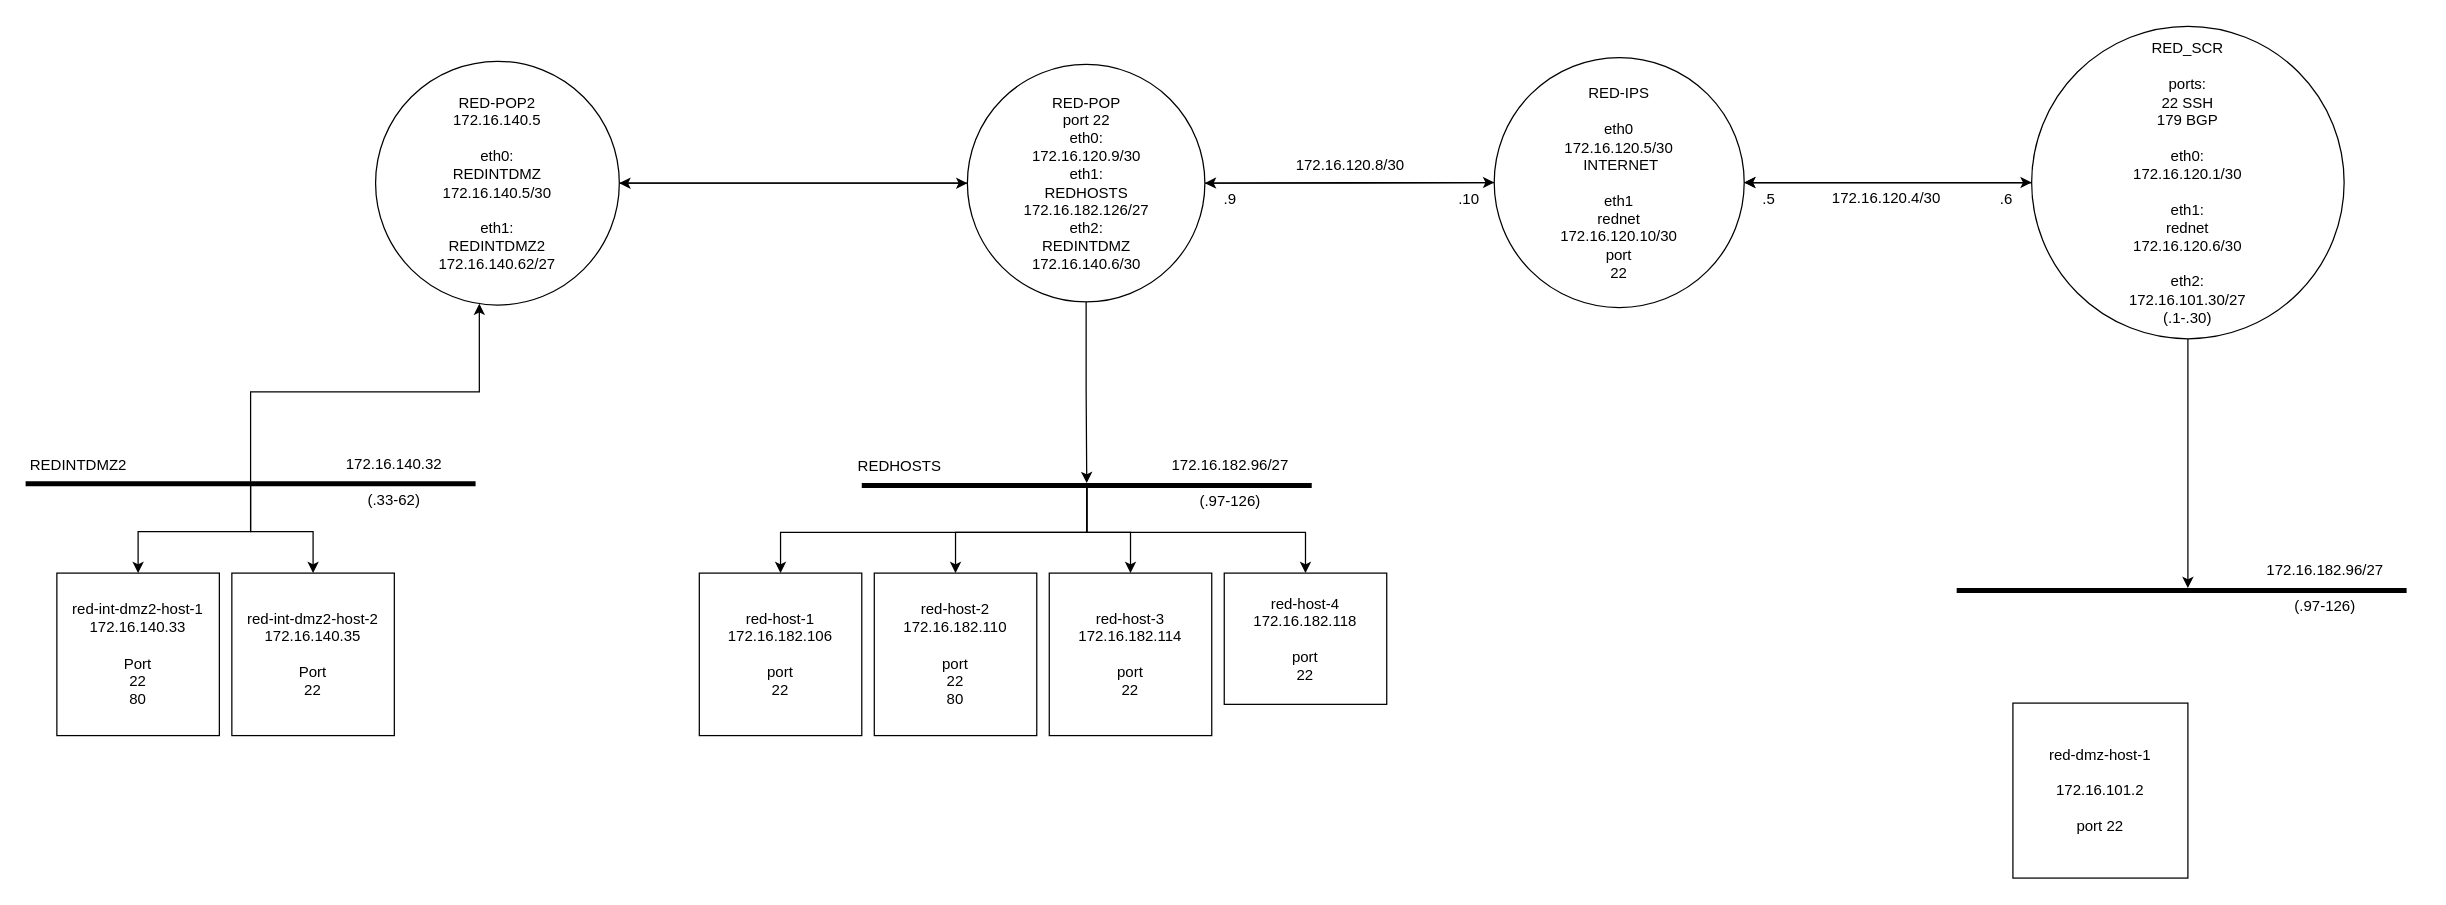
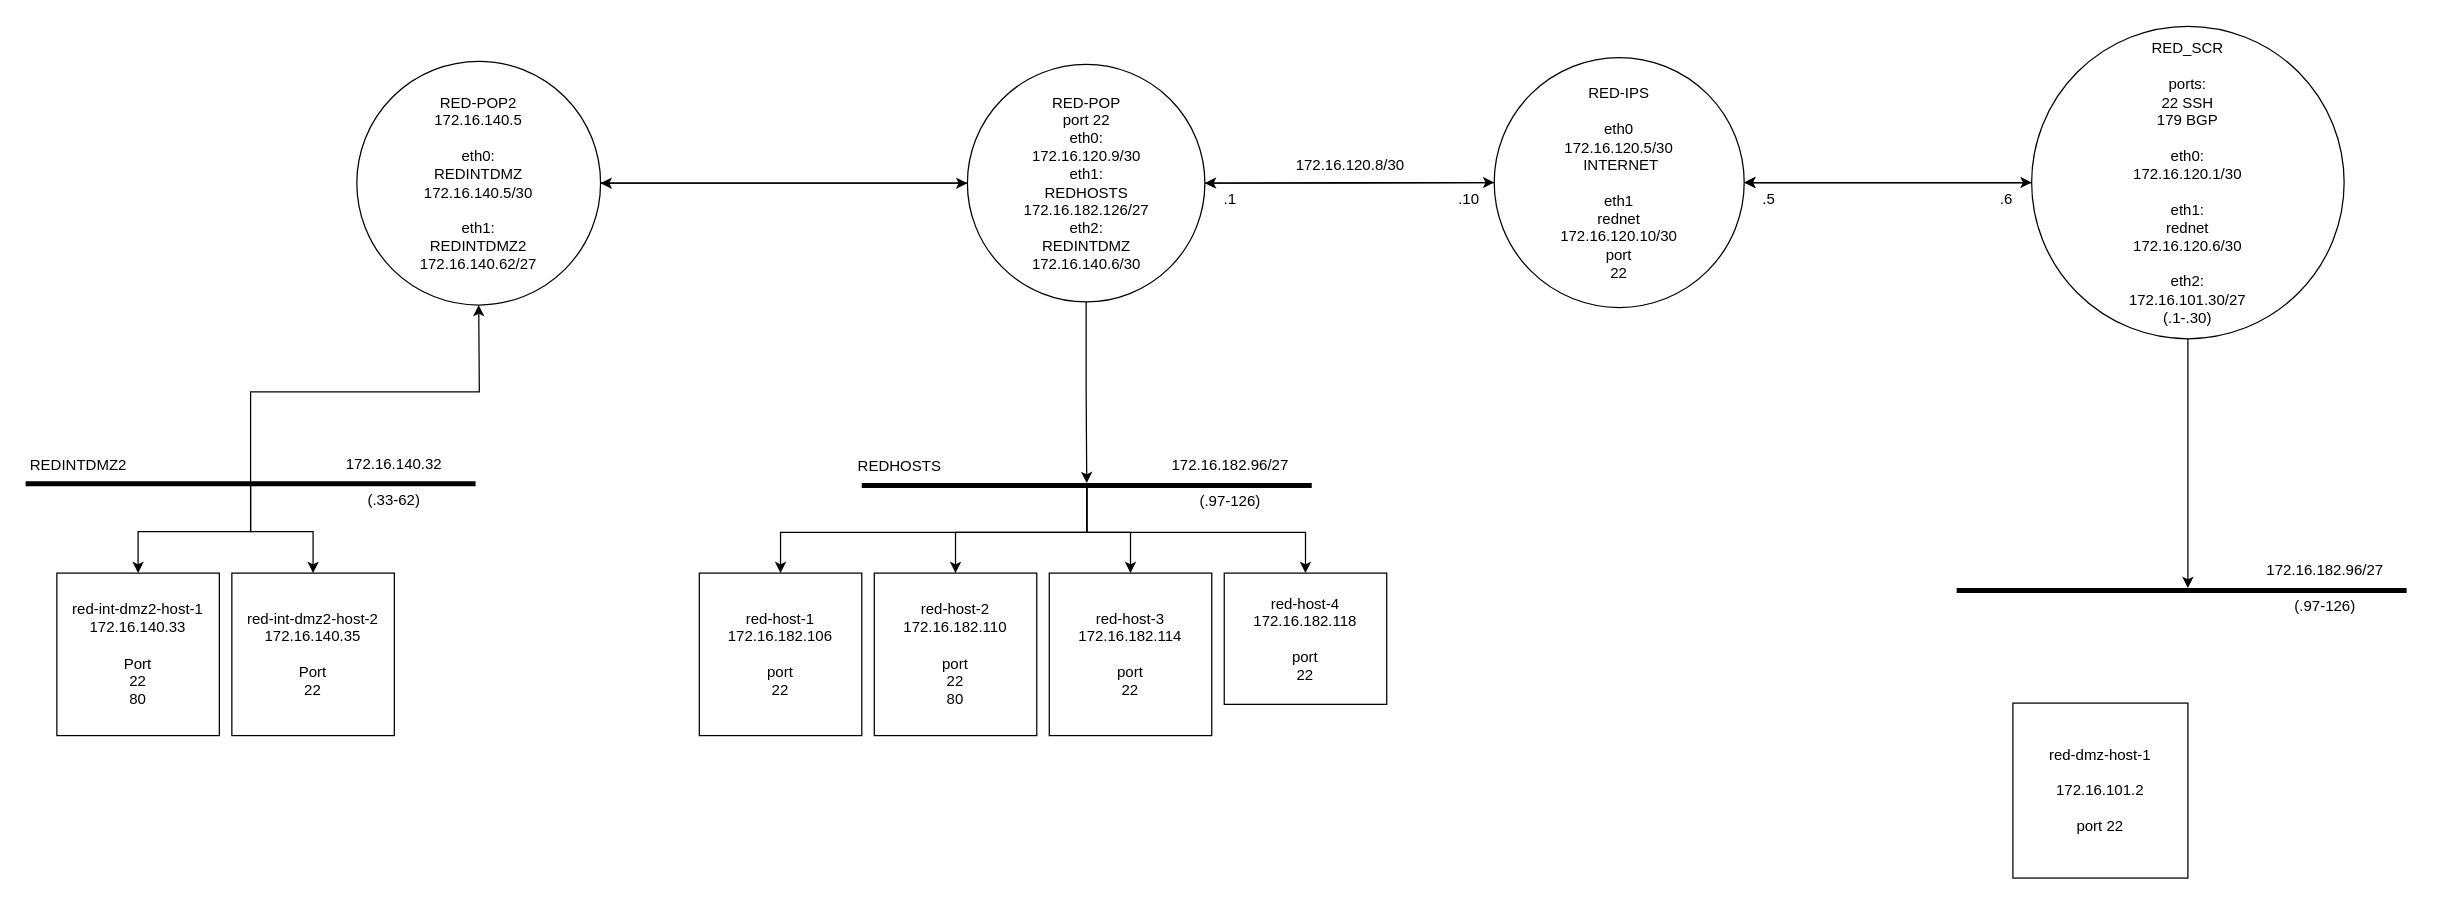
node "RED-POP2 172.16.140.5 eth0: REDINTDMZ 172.16.140.5/30 eth1: REDINTDMZ2 172.16.140.62/27": moved (498, 183) -> (479, 183)
node "172.16.120.4/30": removed
node ".9": label ".9" -> ".1"
